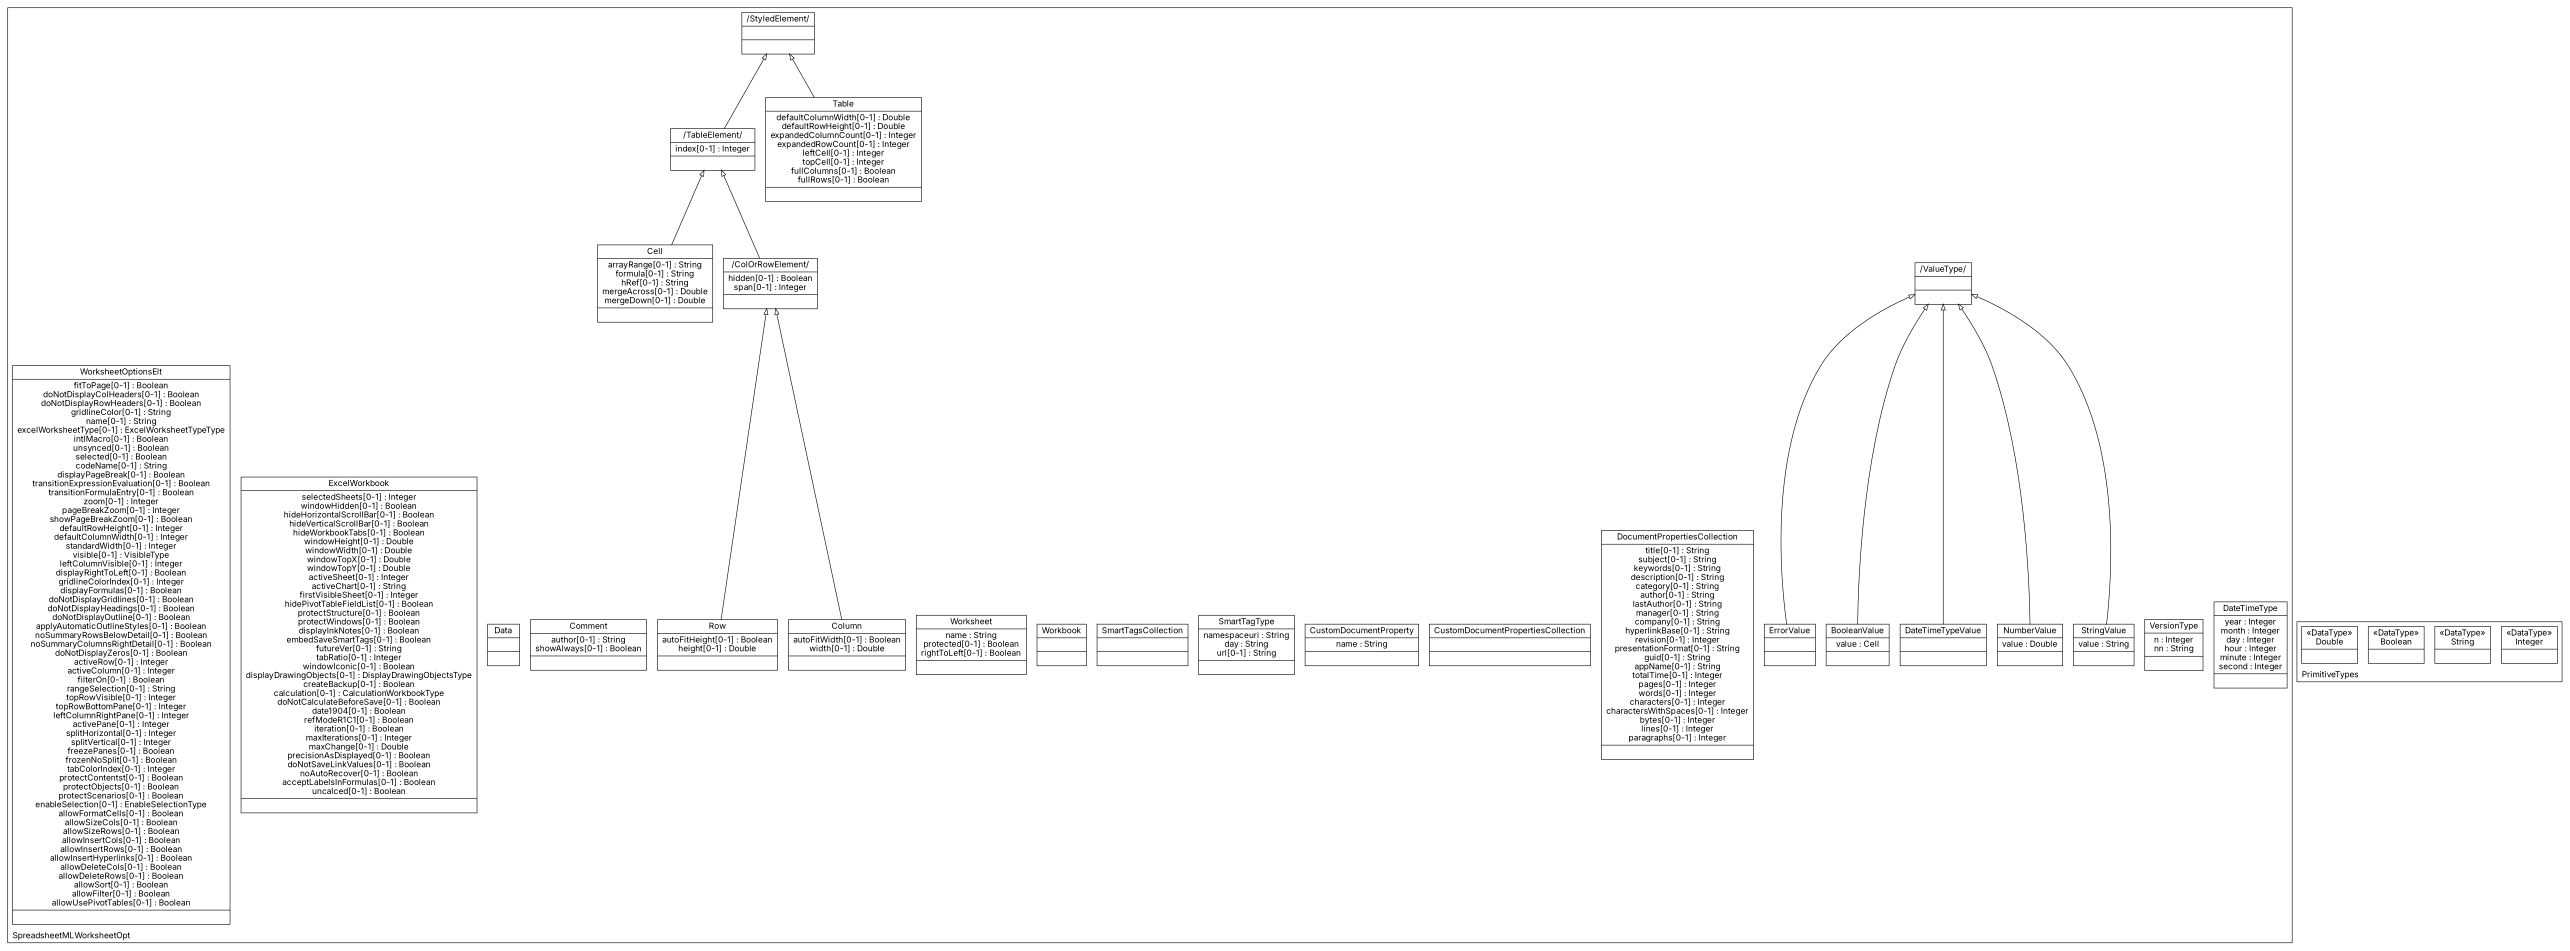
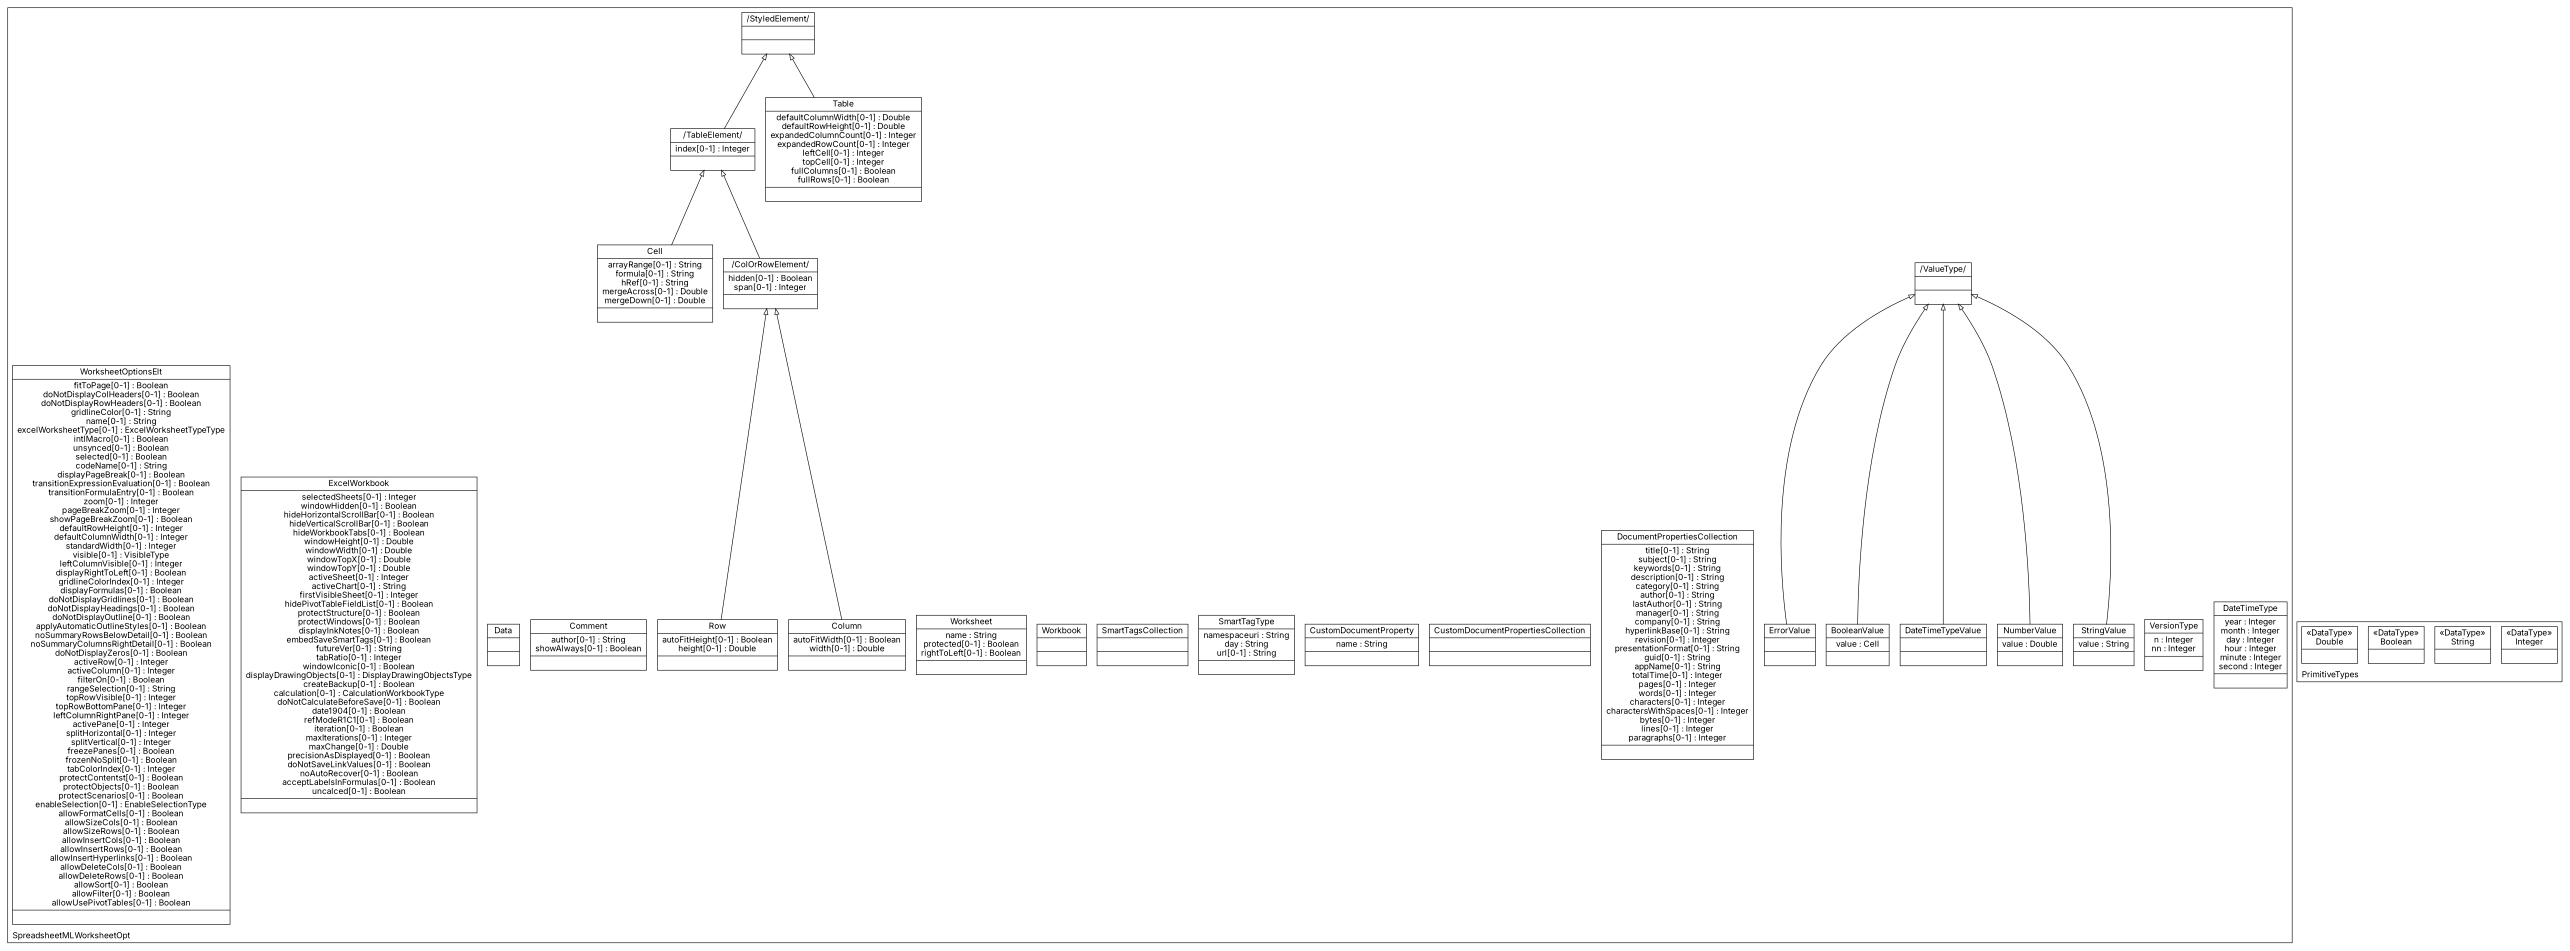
node "VersionType": text "nn : String" -> "nn : Integer"
